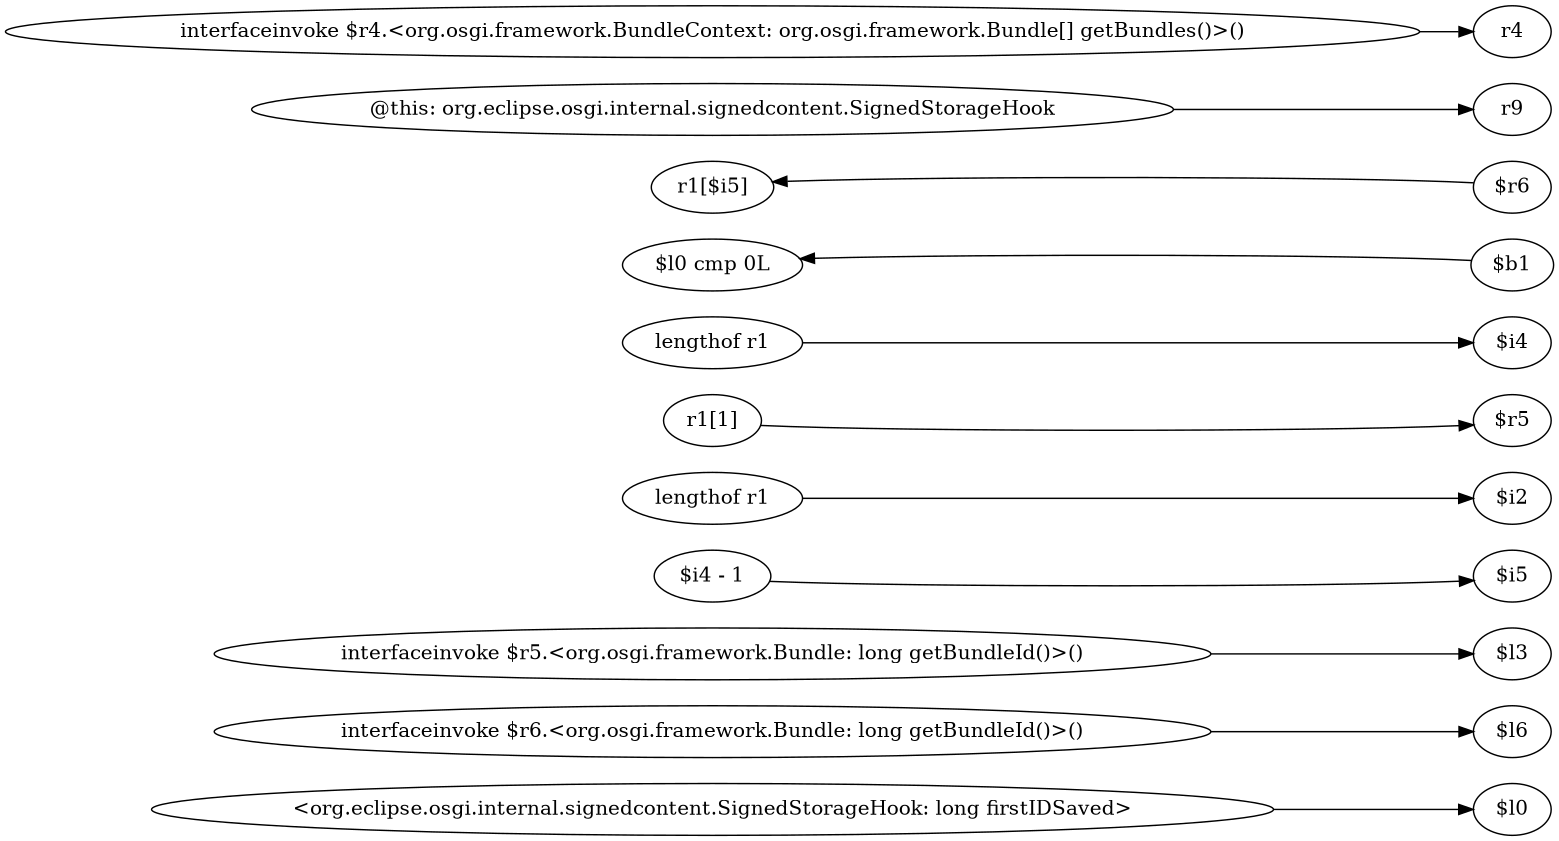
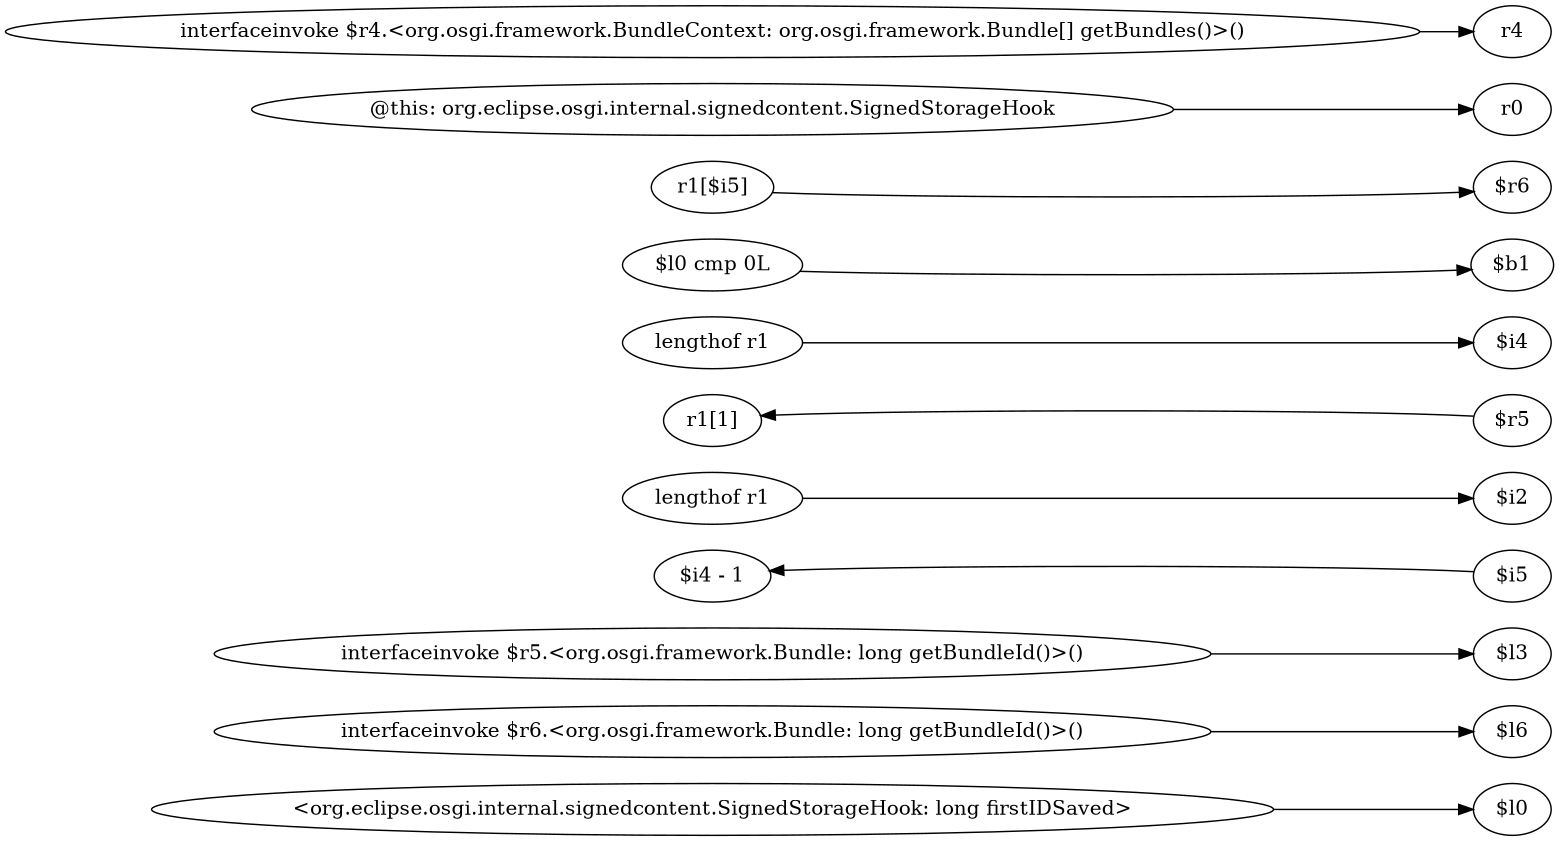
node "r9": label "r9" -> "r0"
edge "$r6" -> "r1[$i5]": reversed
edge "$b1" -> "$l0 cmp 0L": reversed
edge "r1[1]" -> "$r5": reversed
edge "$i4 - 1" -> "$i5": reversed
